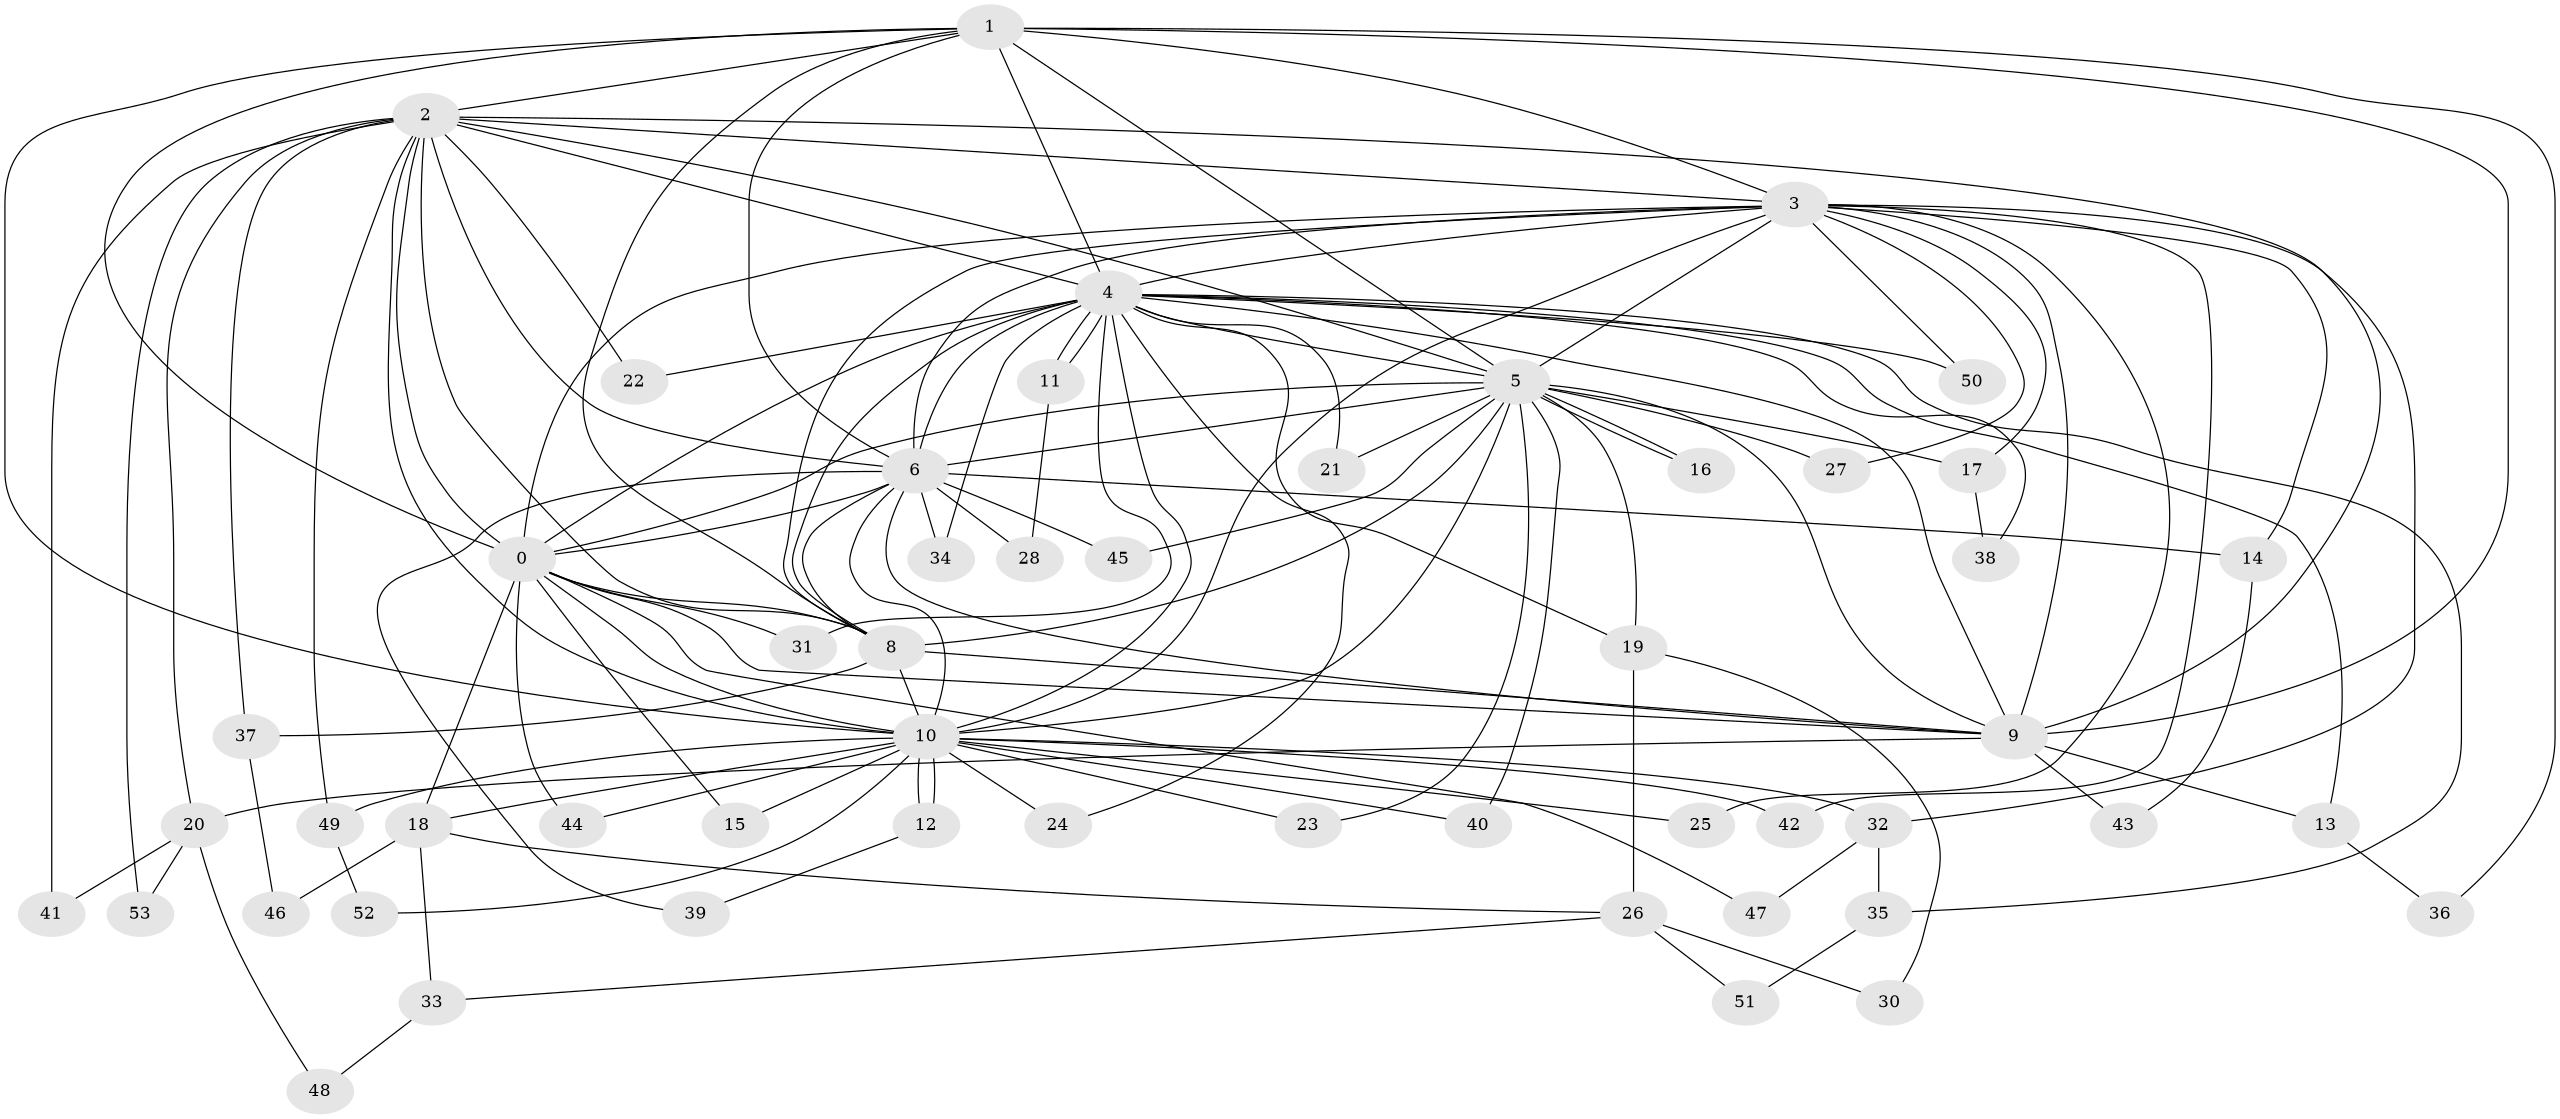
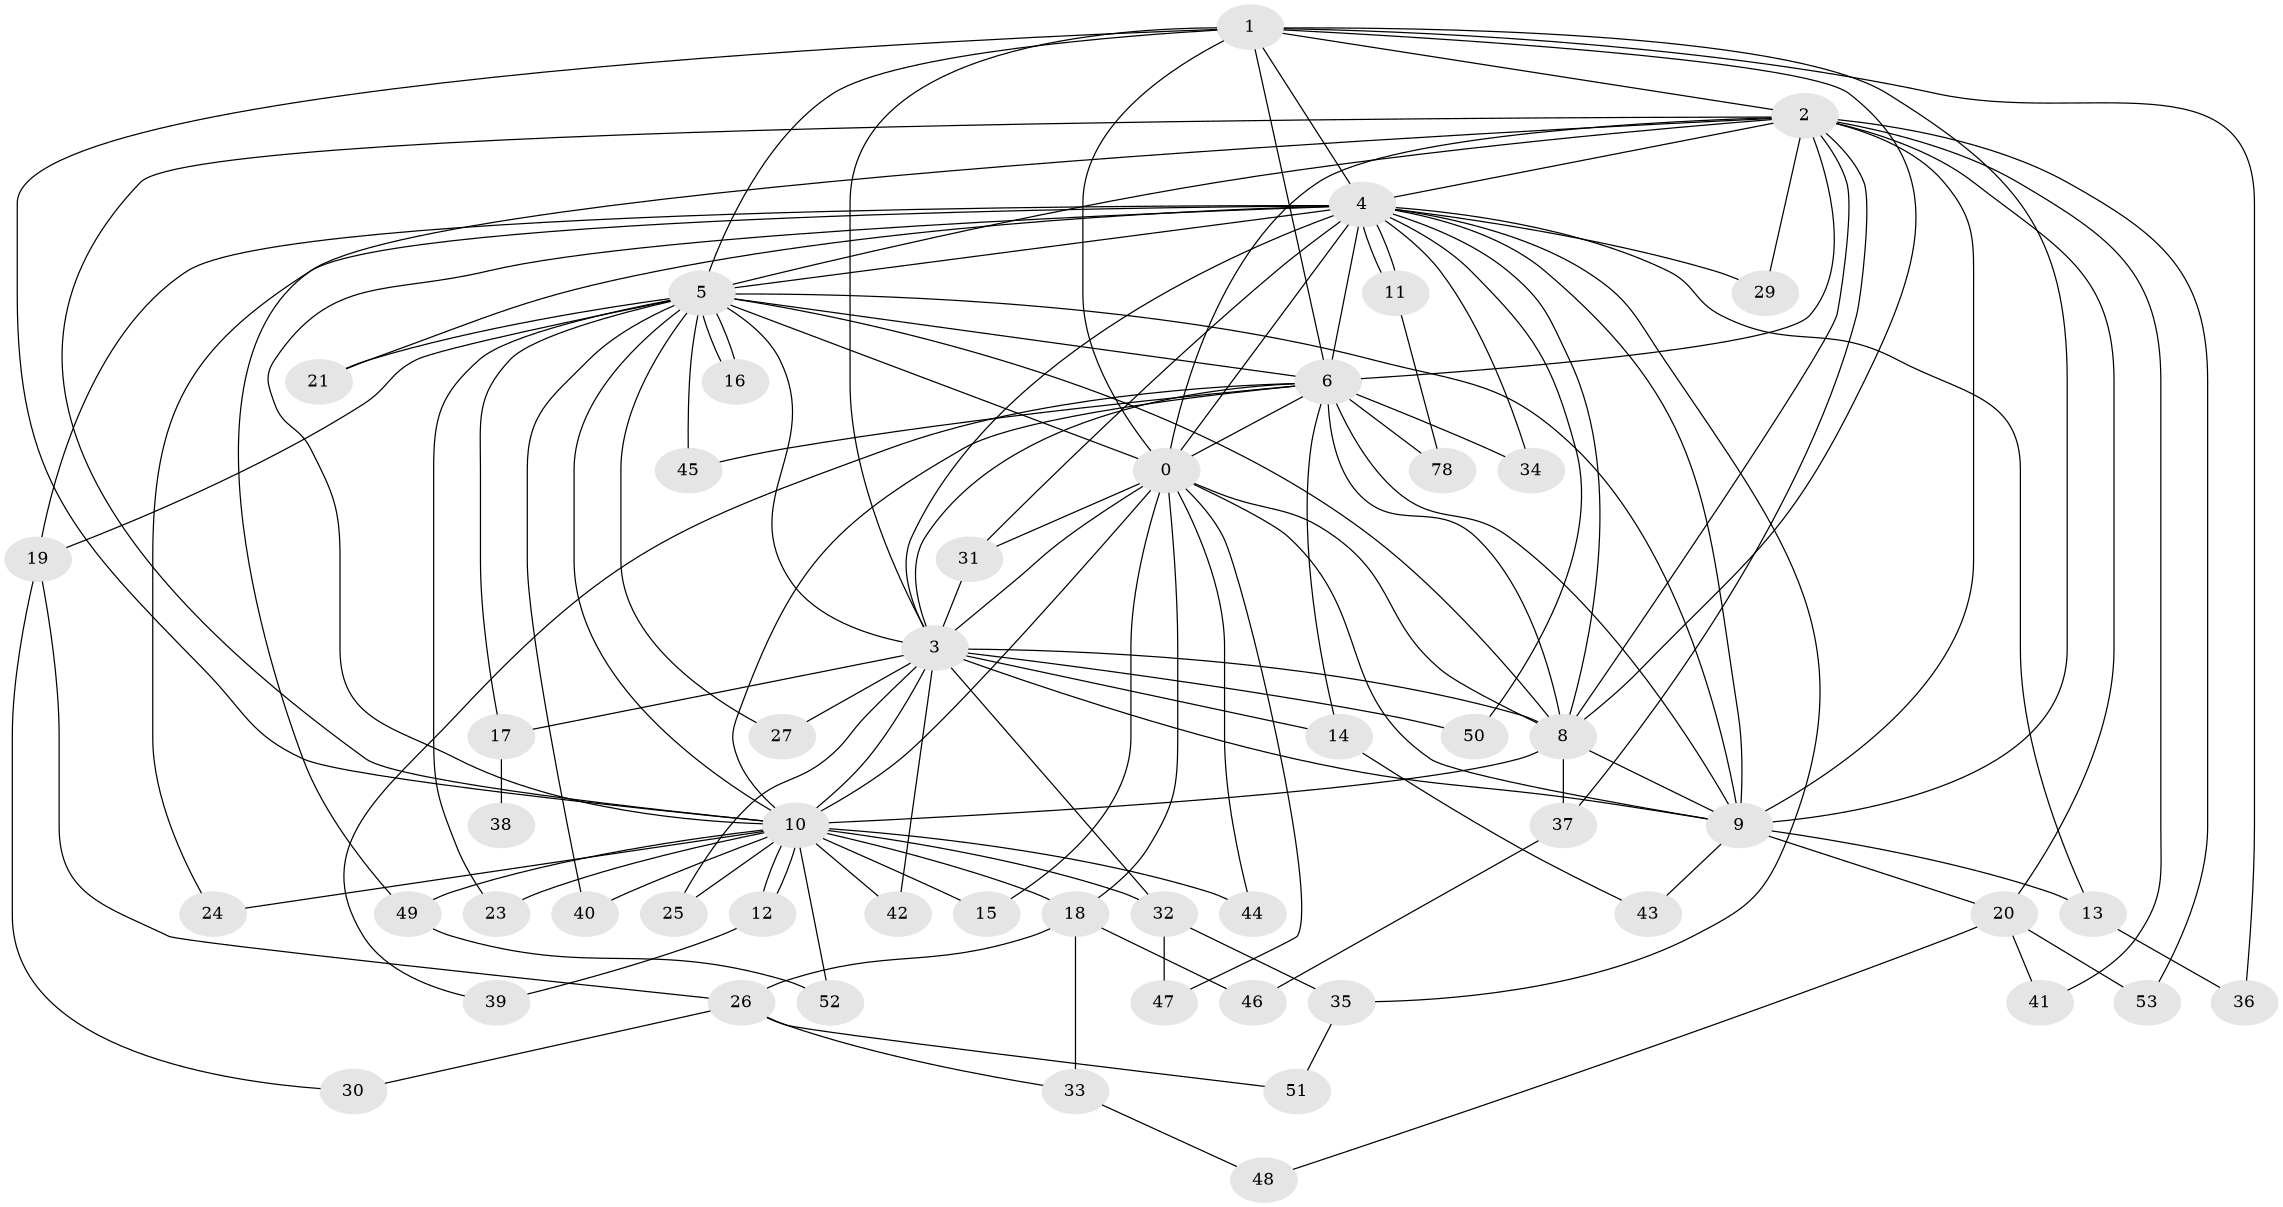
edge "2" -- "3": now "31" -- "3"
edge "4" -- "38": removed
node "22": label "22" -> "29"
node "28": label "28" -> "78"
